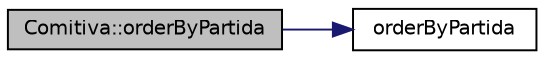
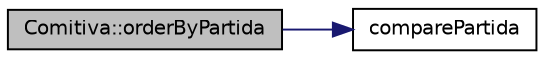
node "orderByPartida": label "orderByPartida" -> "comparePartida"
